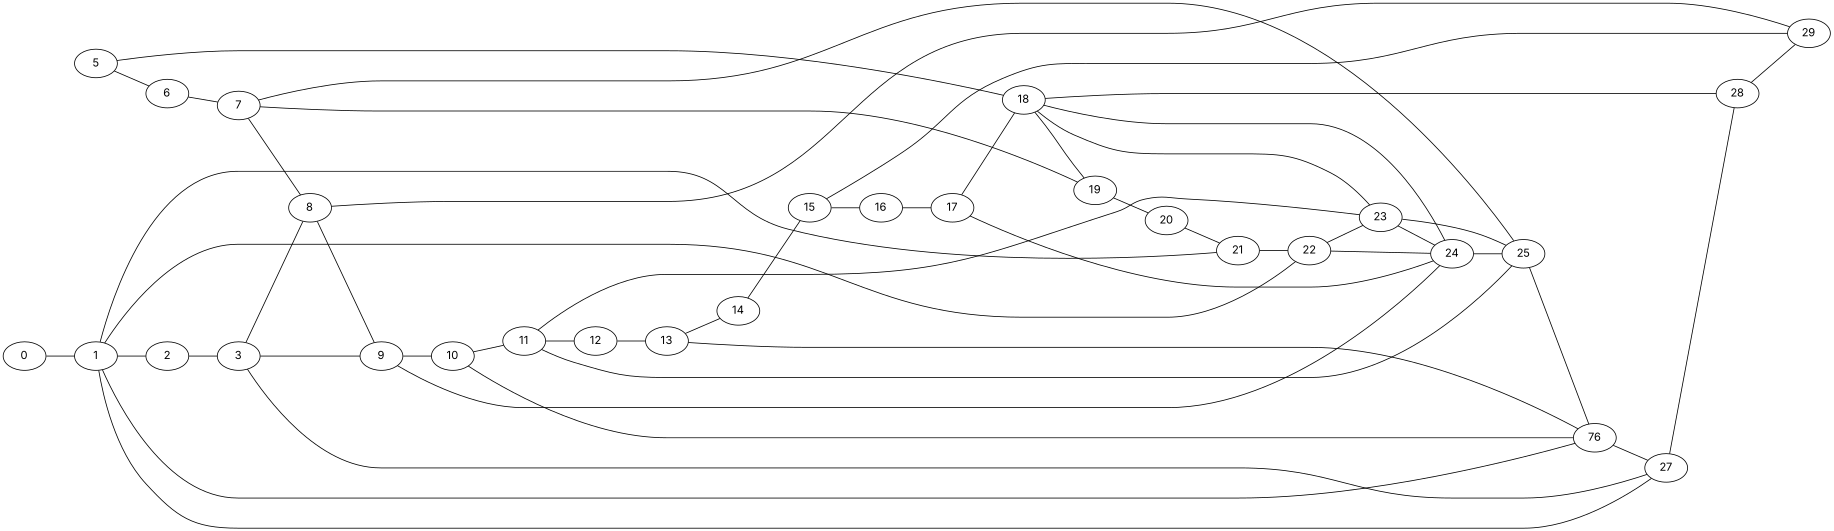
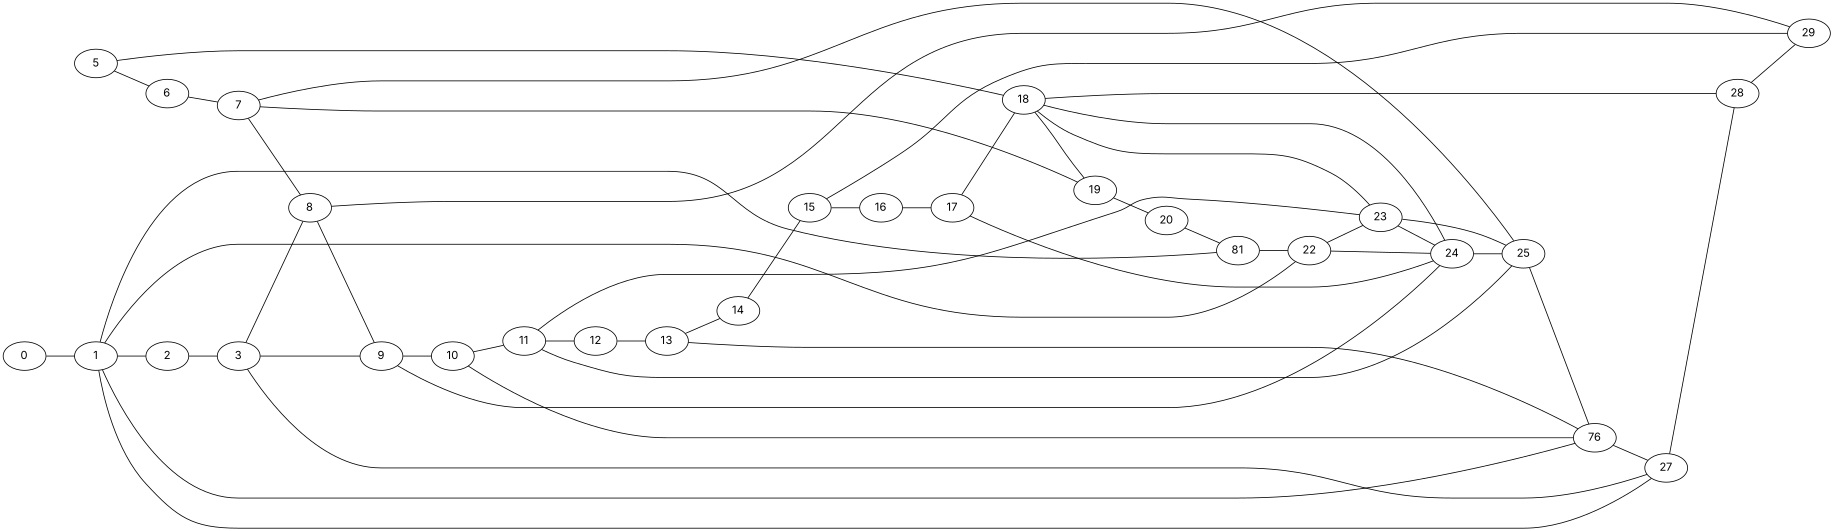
node "21": label "21" -> "81"
